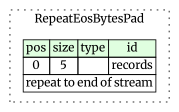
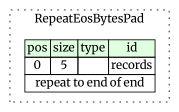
node "pos": text "repeat to end of stream" -> "repeat to end of end"
